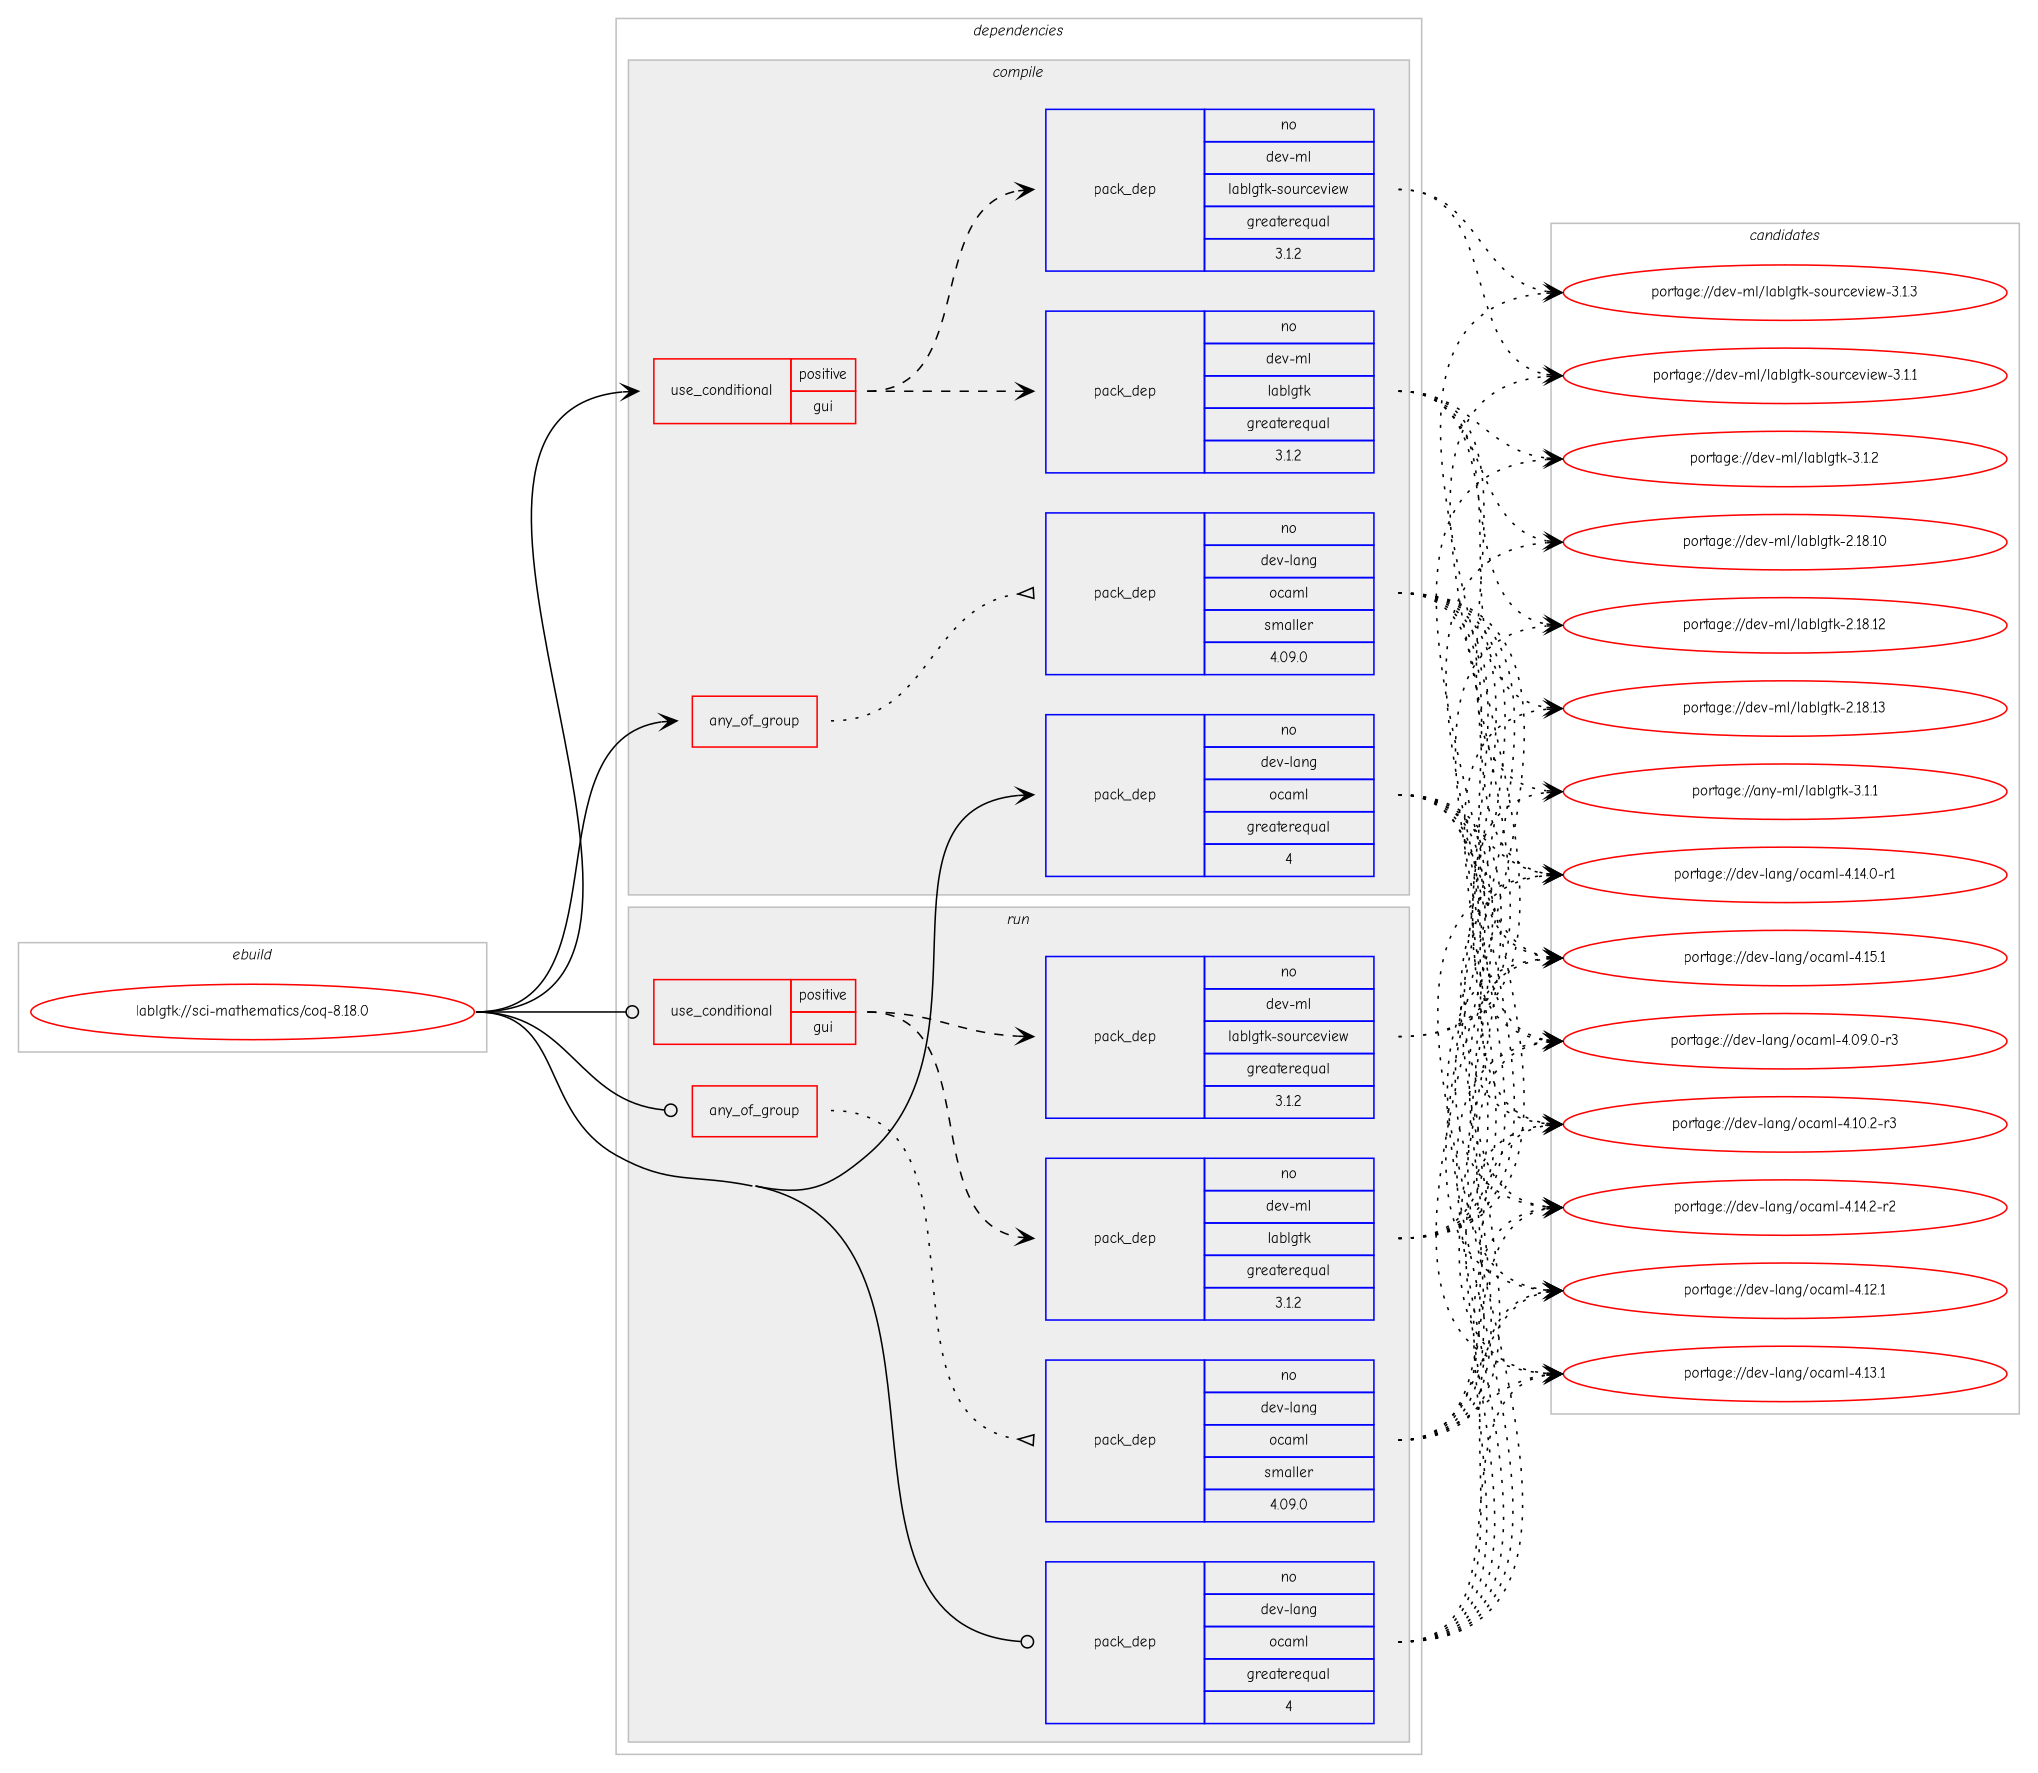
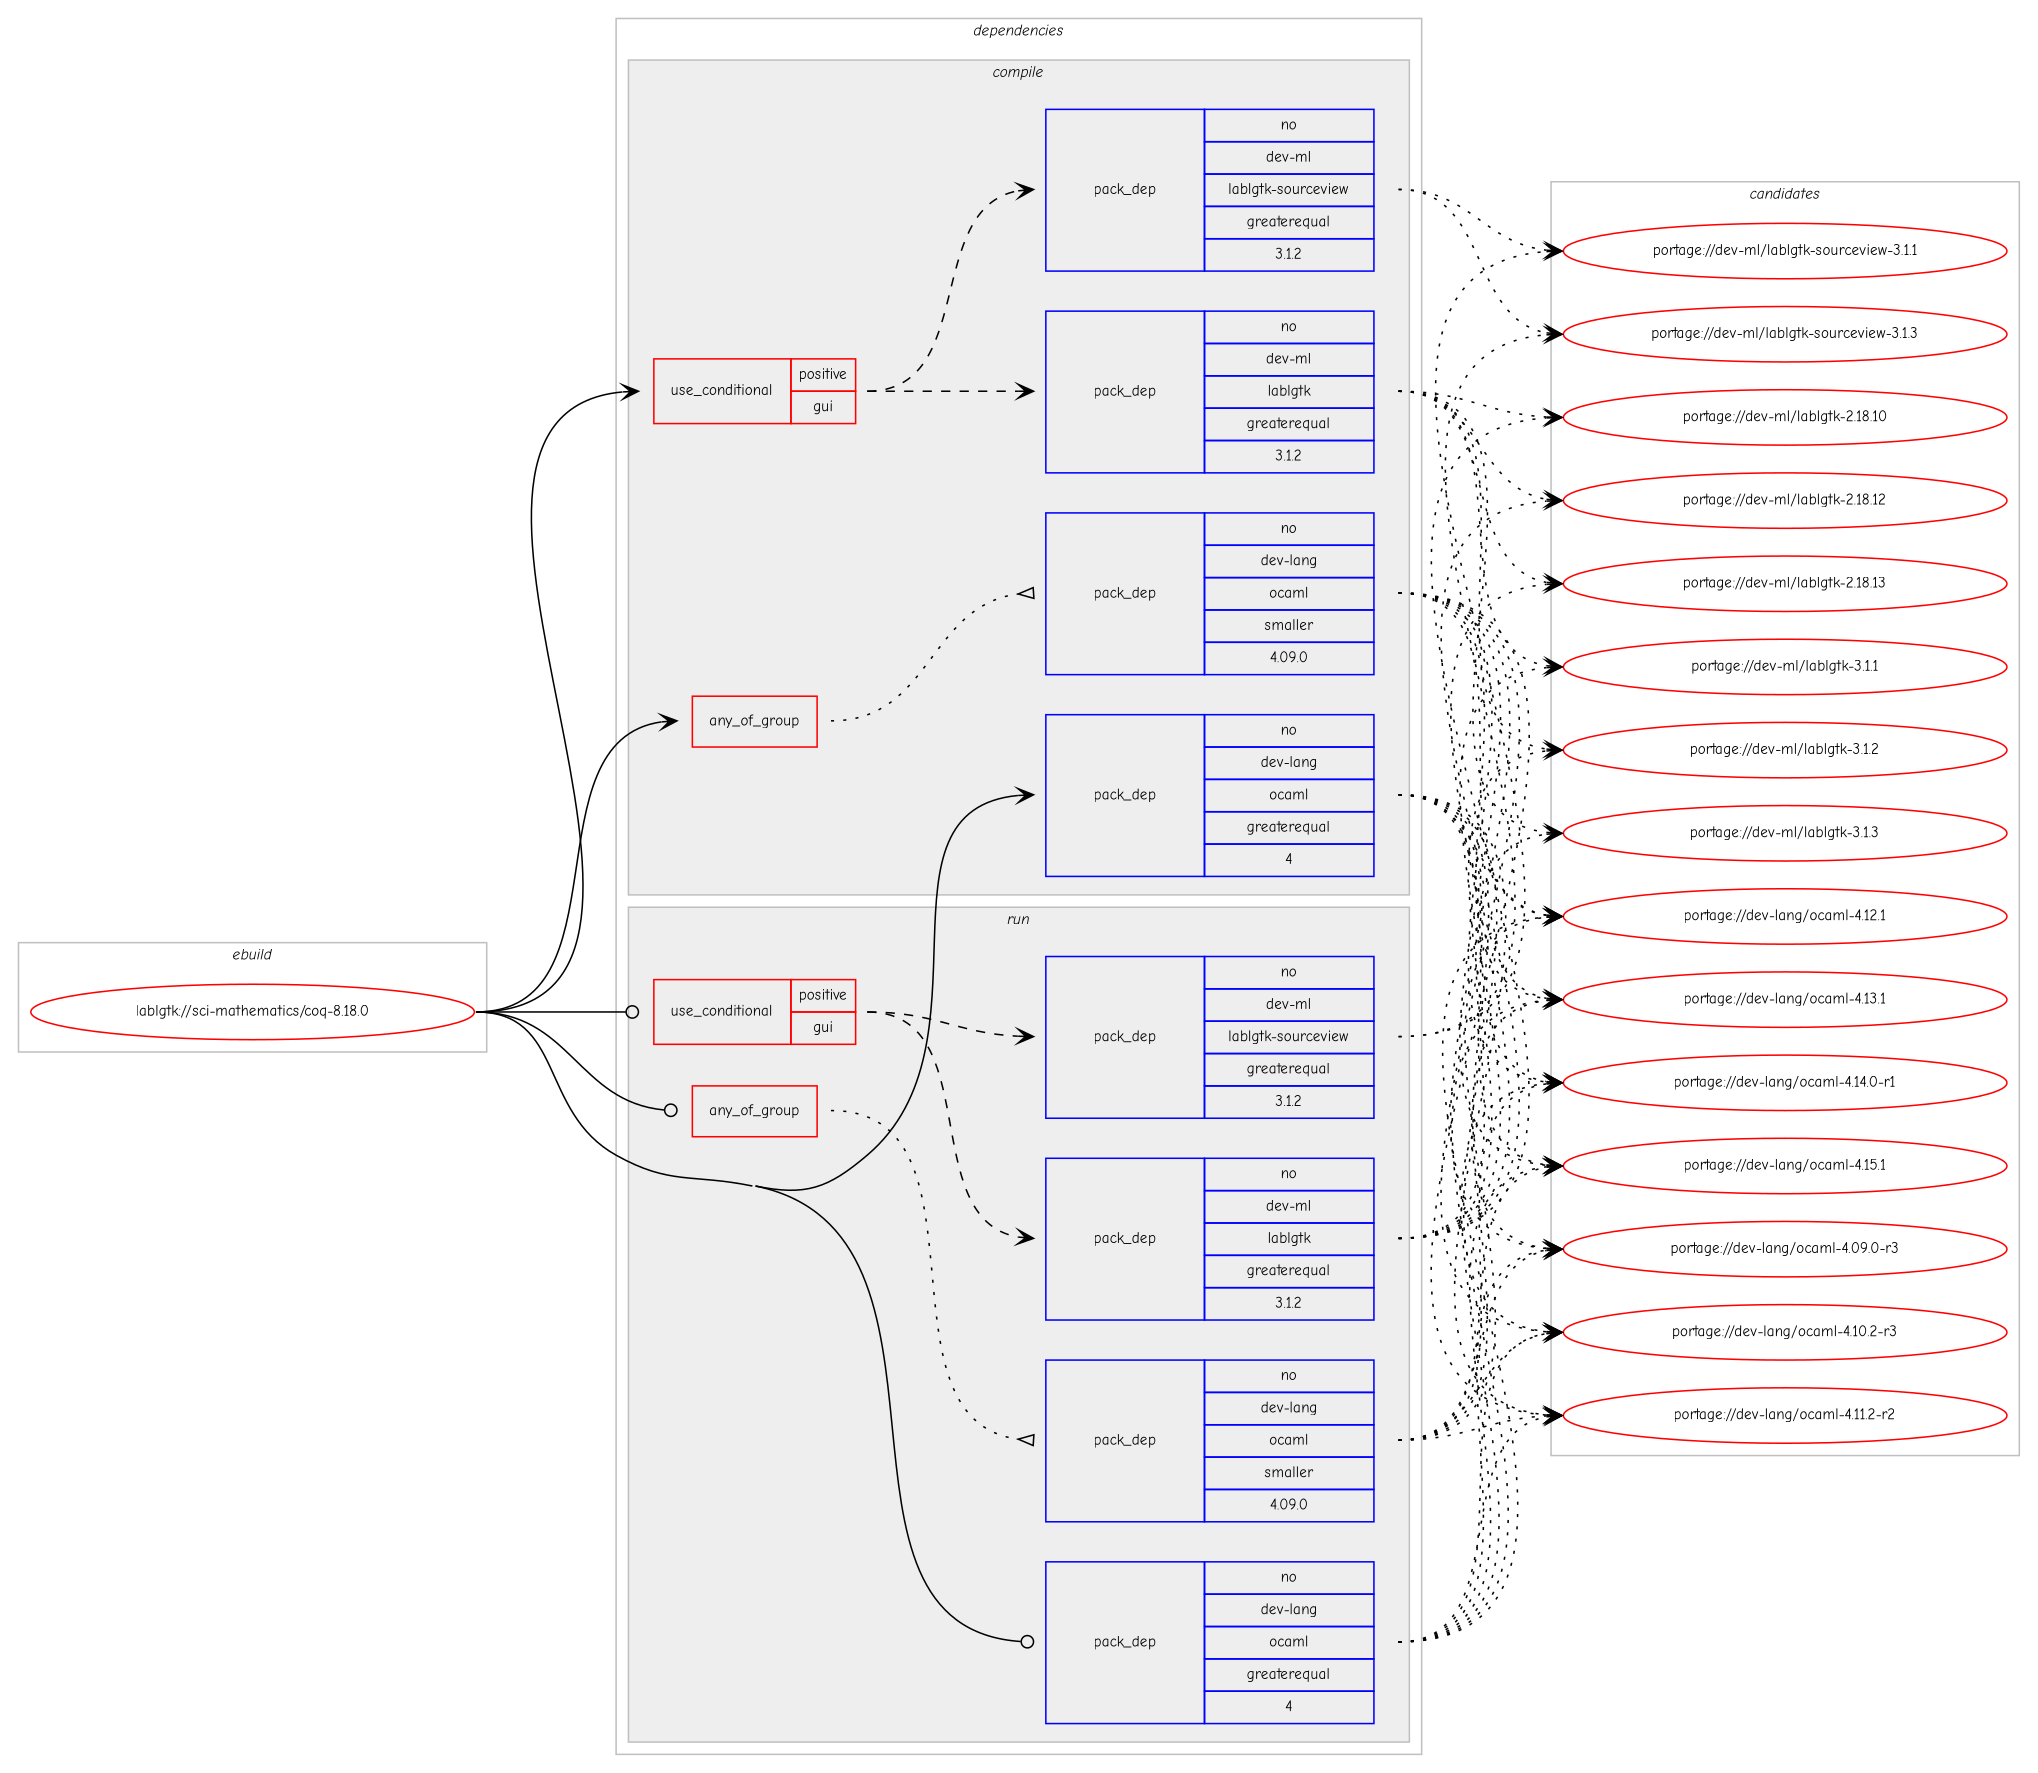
node "portage://any-ml/lablgtk-3.1.1": label "portage://any-ml/lablgtk-3.1.1" -> "portage://dev-ml/lablgtk-3.1.1"
node "portage://dev-ml/lablgtk-3.1.3": added
node "portage://dev-lang/ocaml-4.14.2-r2": label "portage://dev-lang/ocaml-4.14.2-r2" -> "portage://dev-lang/ocaml-4.11.2-r2"
